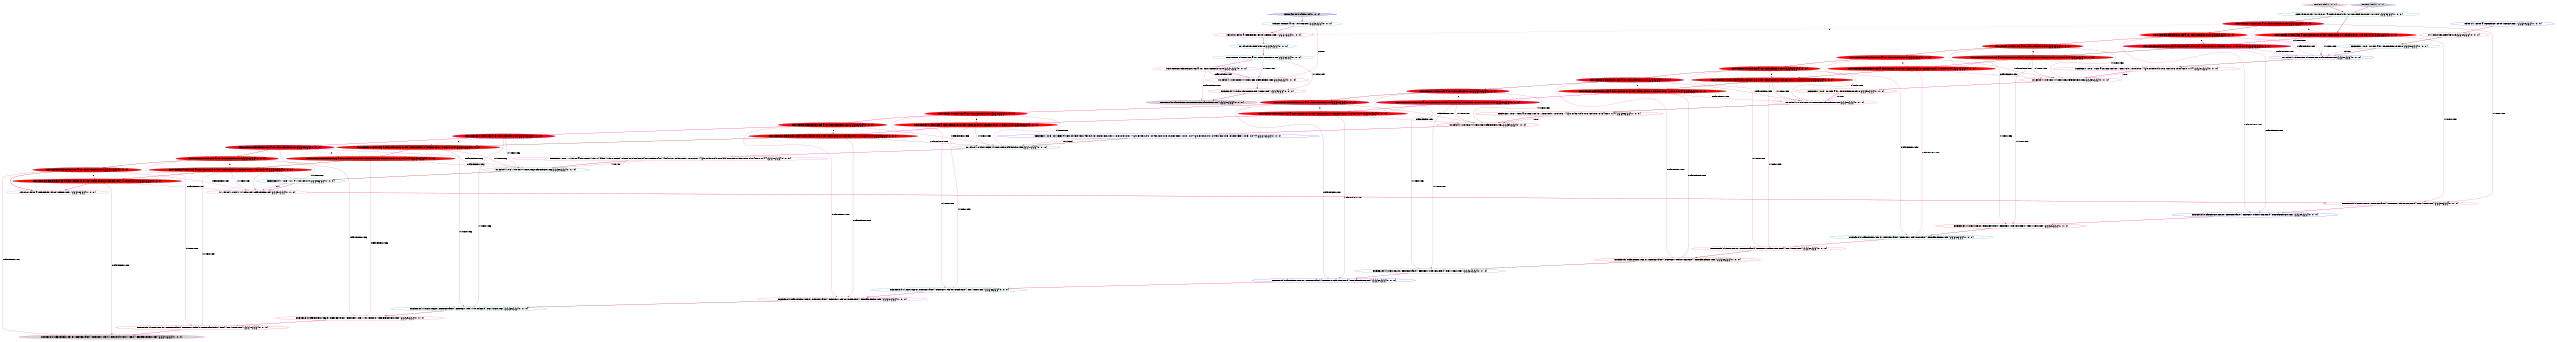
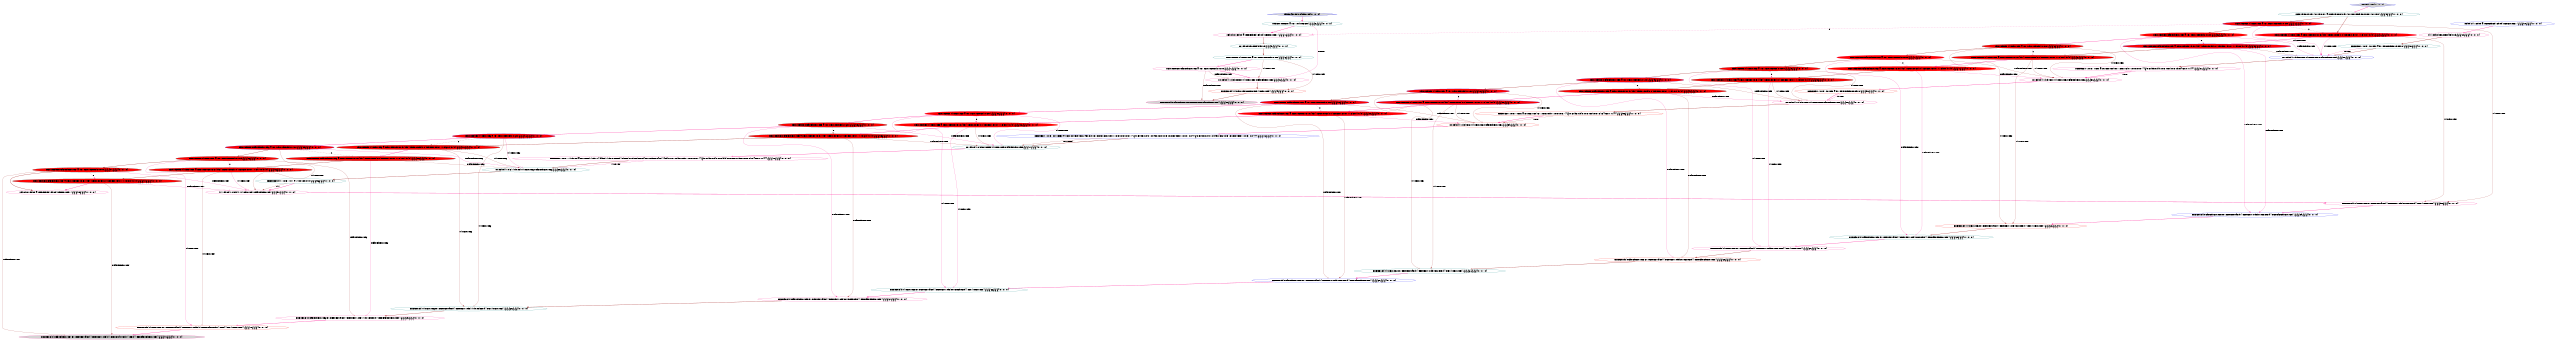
node "testResources['0', '1', '0']": removed
